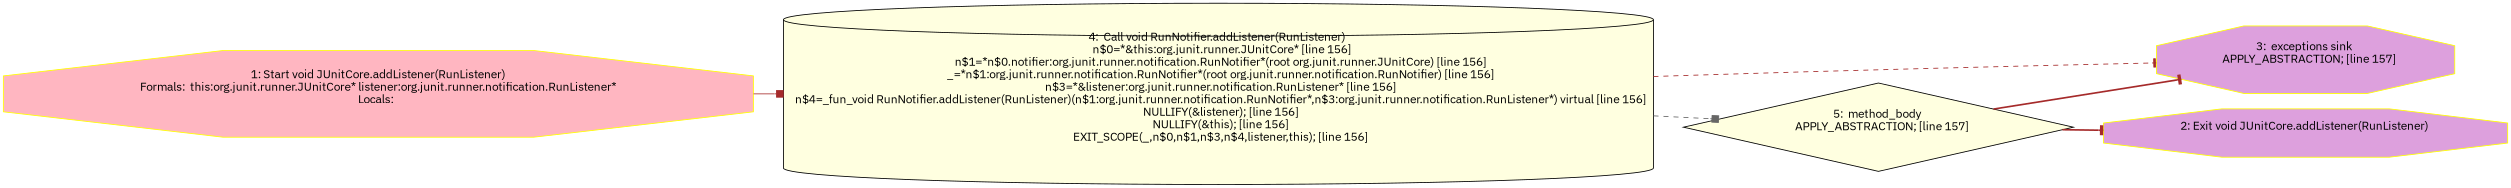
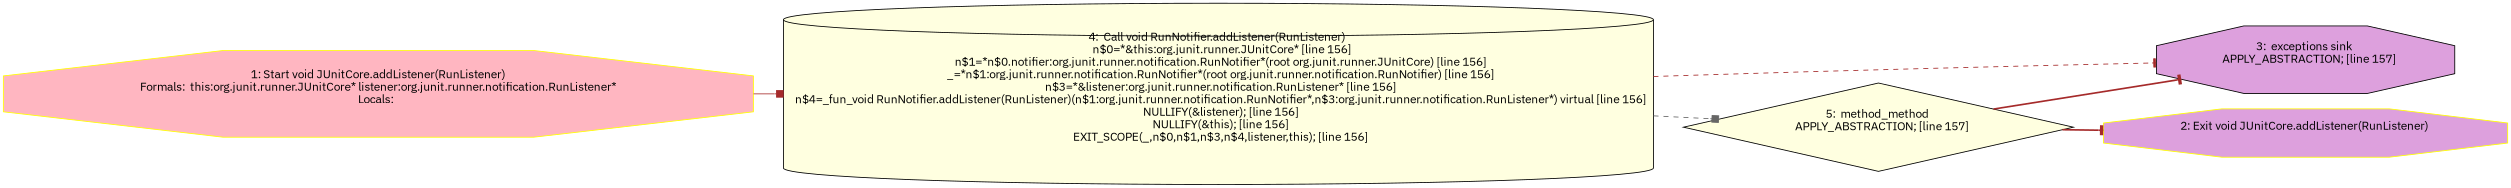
node "3:  exceptions sink APPLY_ABSTRACTION; [line 157]": color yellow -> black
node "5:  method_body APPLY_ABSTRACTION; [line 157]": label "5:  method_body APPLY_ABSTRACTION; [line 157]" -> "5:  method_method APPLY_ABSTRACTION; [line 157]"
